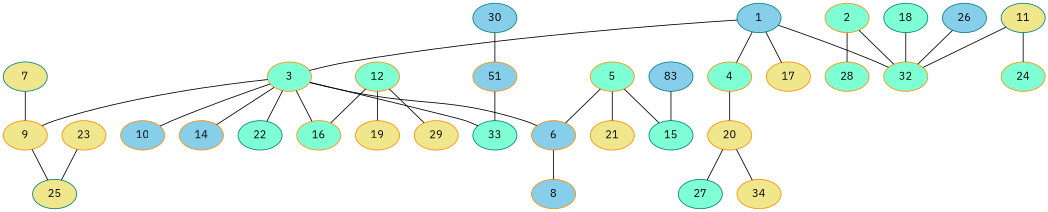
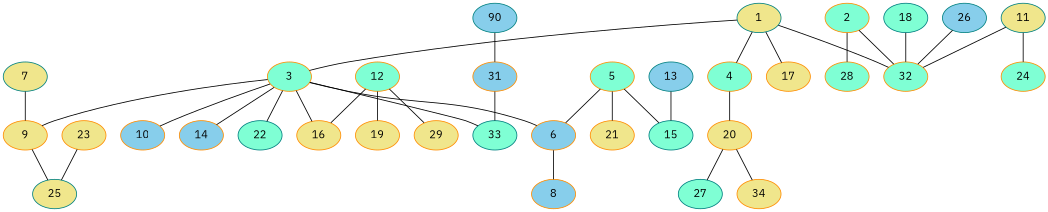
node "30": label "30" -> "90"
node "1": fillcolor skyblue -> khaki
node "51": label "51" -> "31"
node "83": label "83" -> "13"
node "16": fillcolor aquamarine -> khaki
